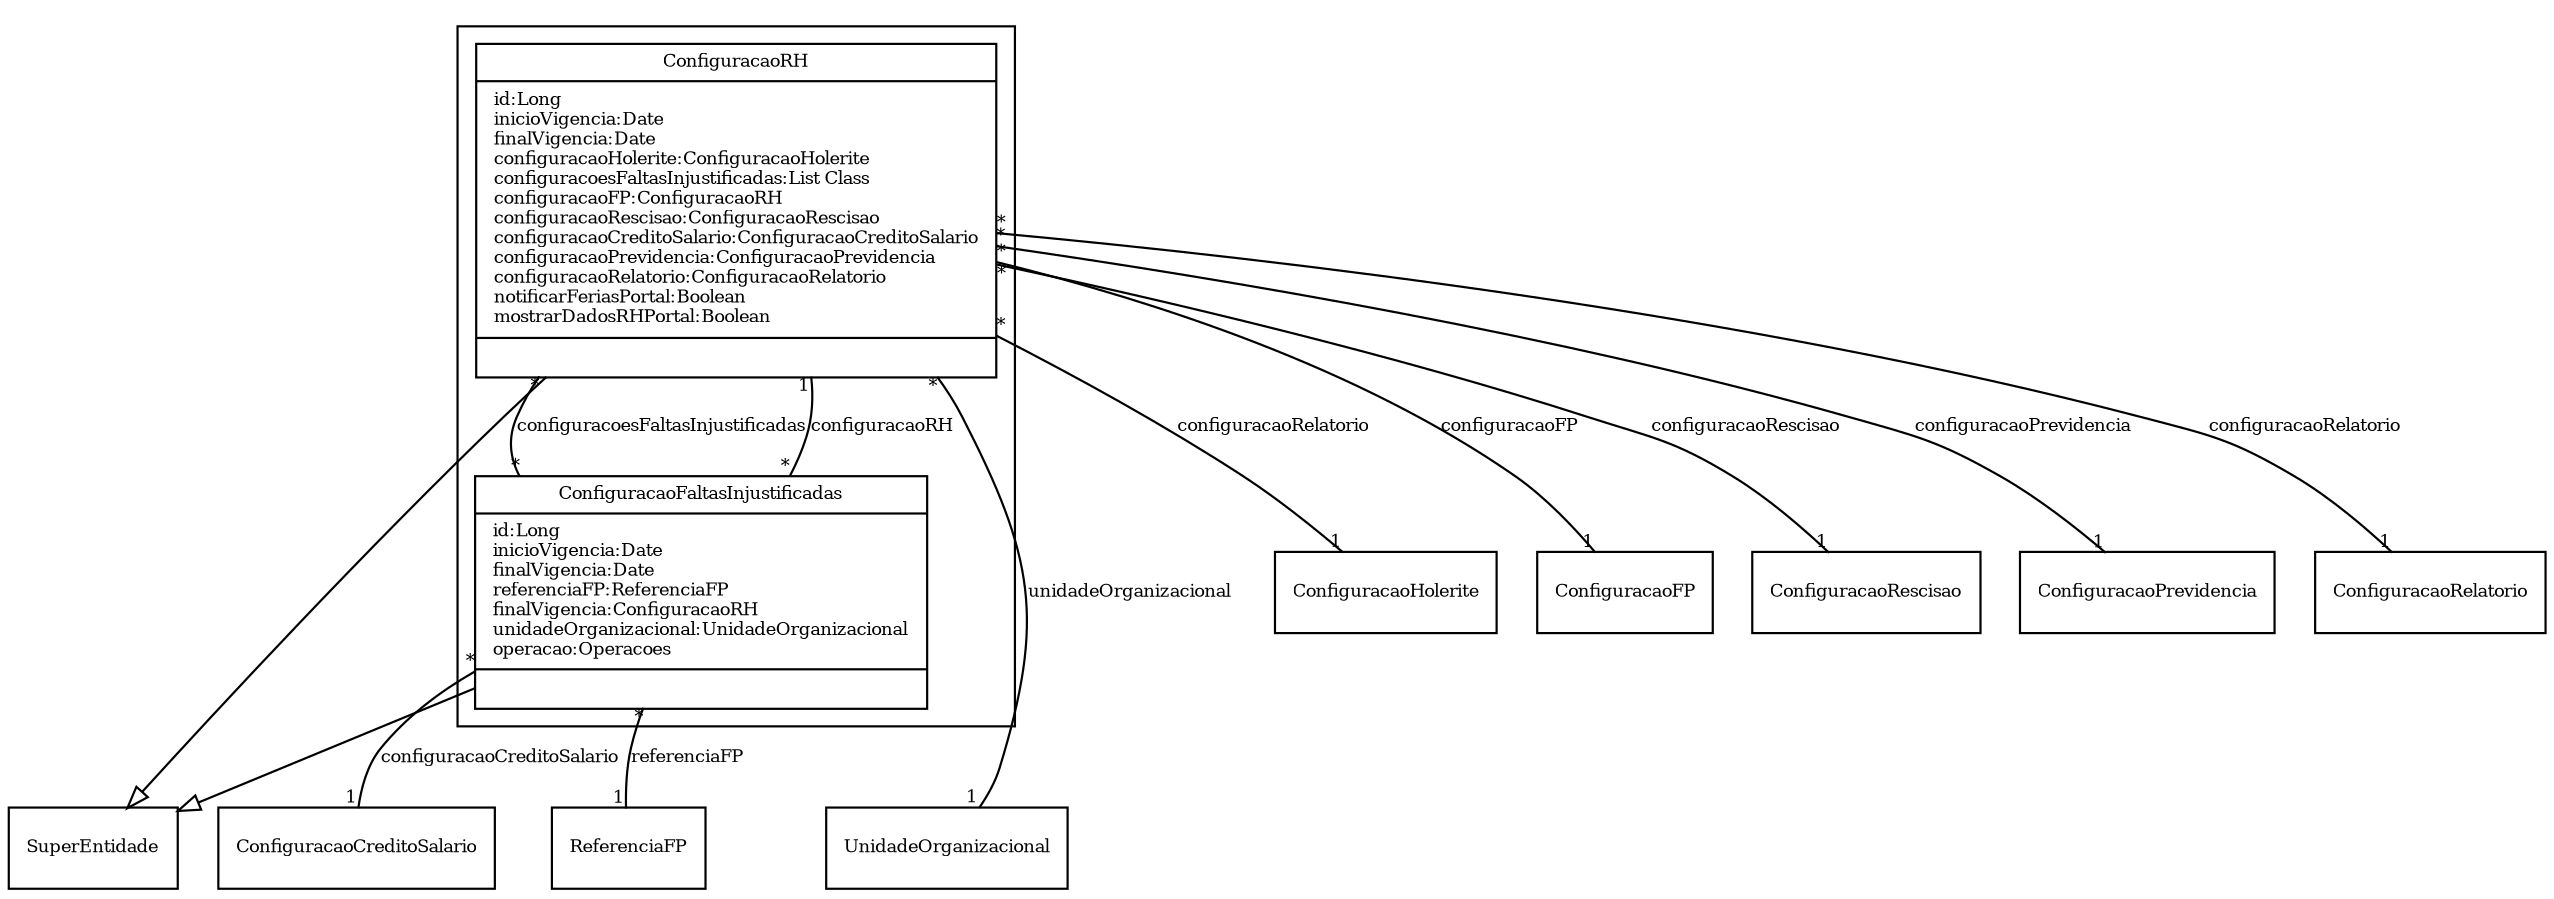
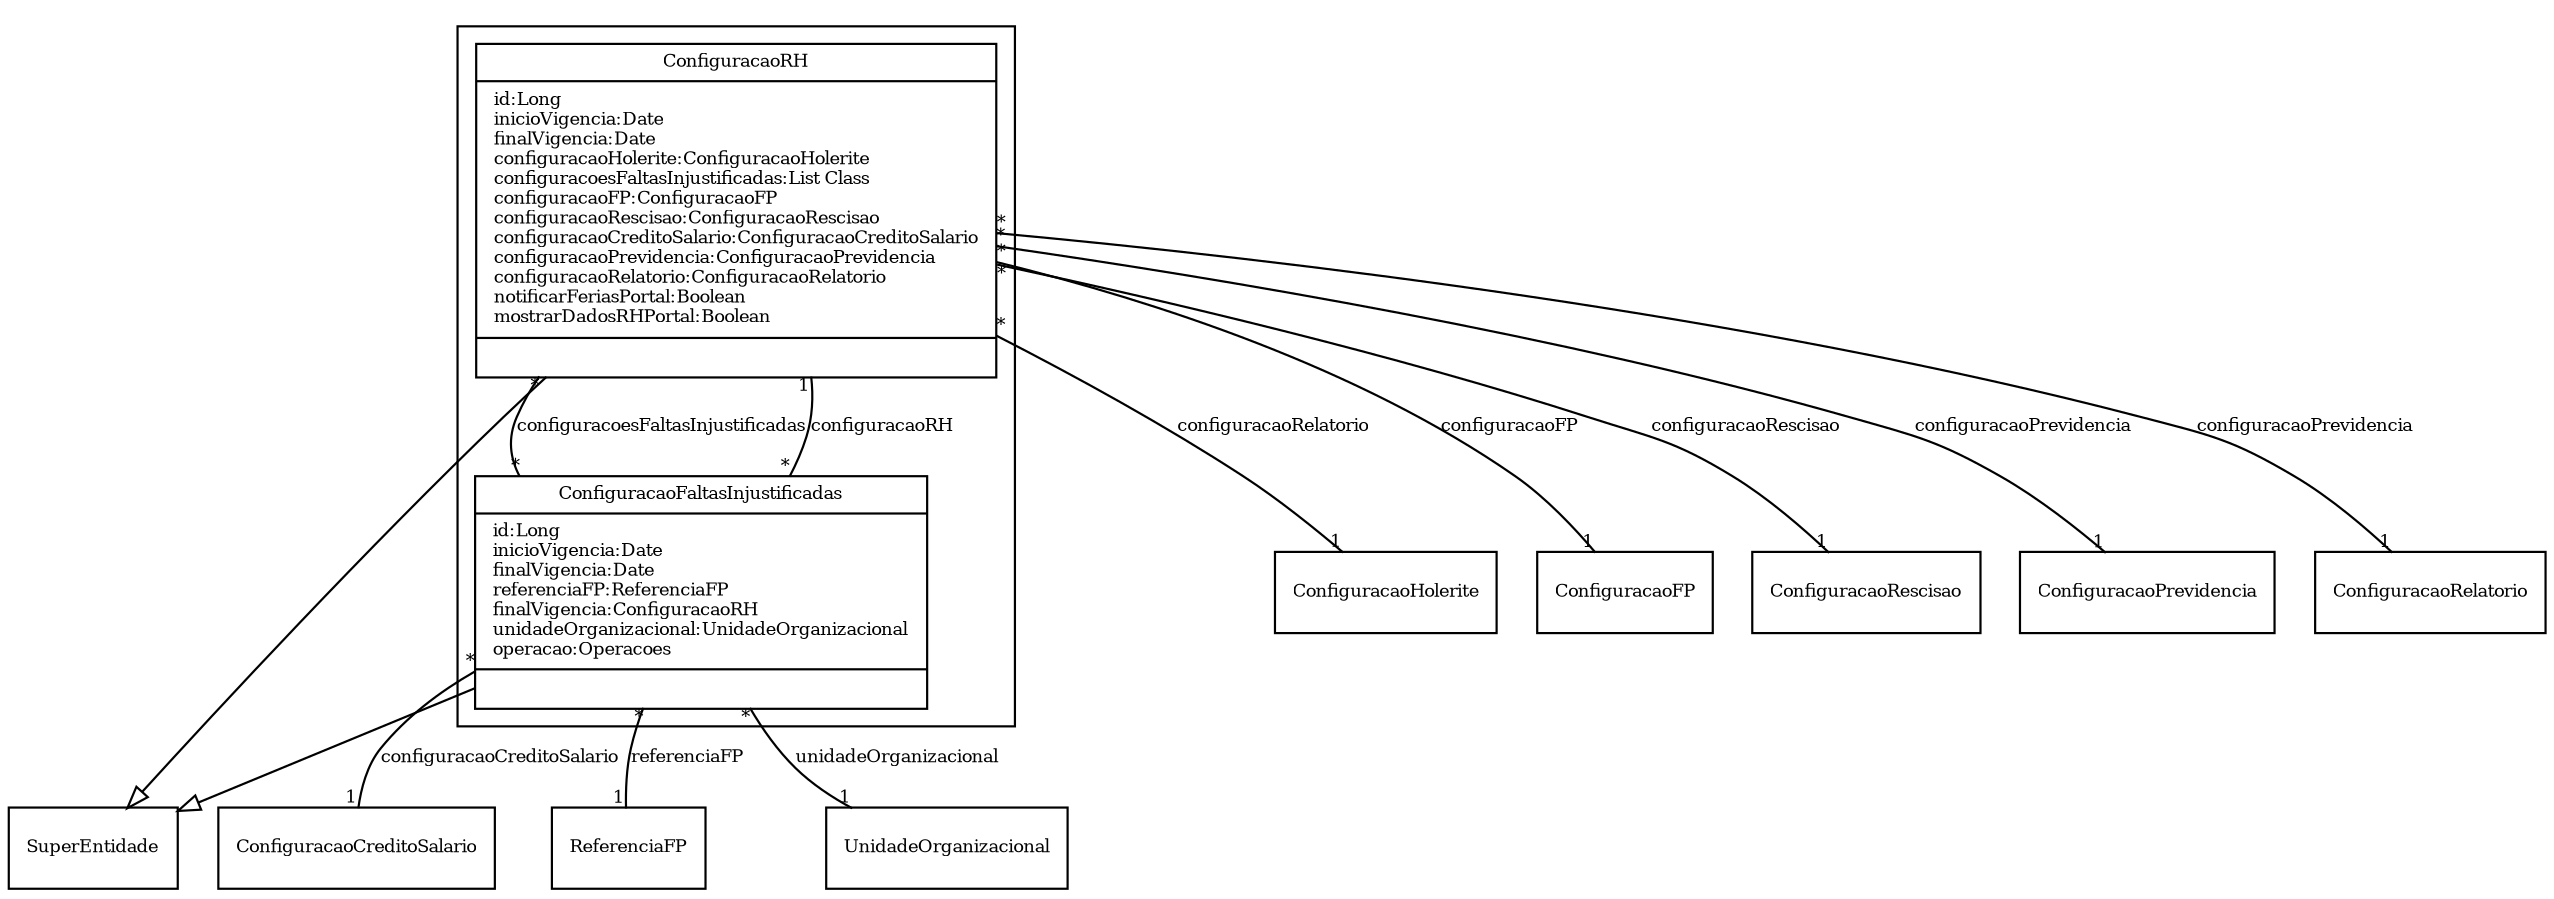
node "ConfiguracaoRH": text "configuracaoFP:ConfiguracaoRH" -> "configuracaoFP:ConfiguracaoFP"
edge "ConfiguracaoRH" -- "ConfiguracaoRelatorio": label "configuracaoRelatorio" -> "configuracaoPrevidencia"
edge "ConfiguracaoRH" -- "UnidadeOrganizacional": now "ConfiguracaoFaltasInjustificadas" -- "UnidadeOrganizacional"
